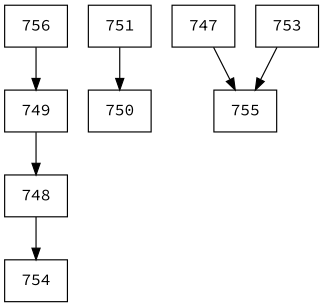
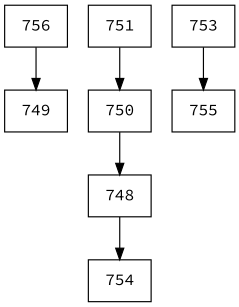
node "747": removed
edge "749" -> "748": now "750" -> "748"
